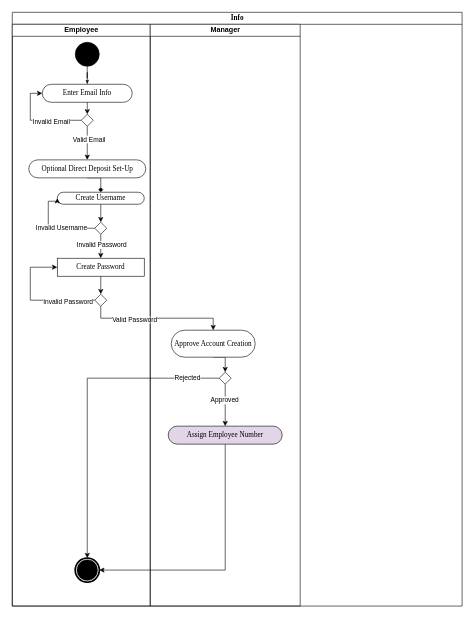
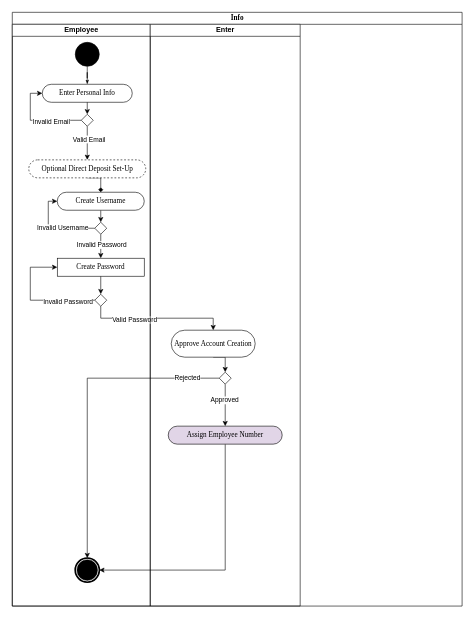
node "Manager": label "Manager" -> "Enter"
node "Enter Email Info": label "Enter Email Info" -> "Enter Personal Info"
node "Optional Direct Deposit Set-Up": style solid -> dashed
node "Create Username": size 87x12 -> 87x18
